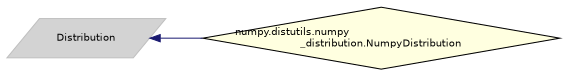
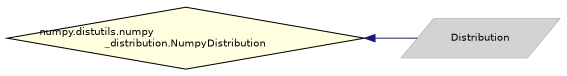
edge "numpy.distutils.numpy _distribution.NumpyDistribution" -> "Distribution": reversed
